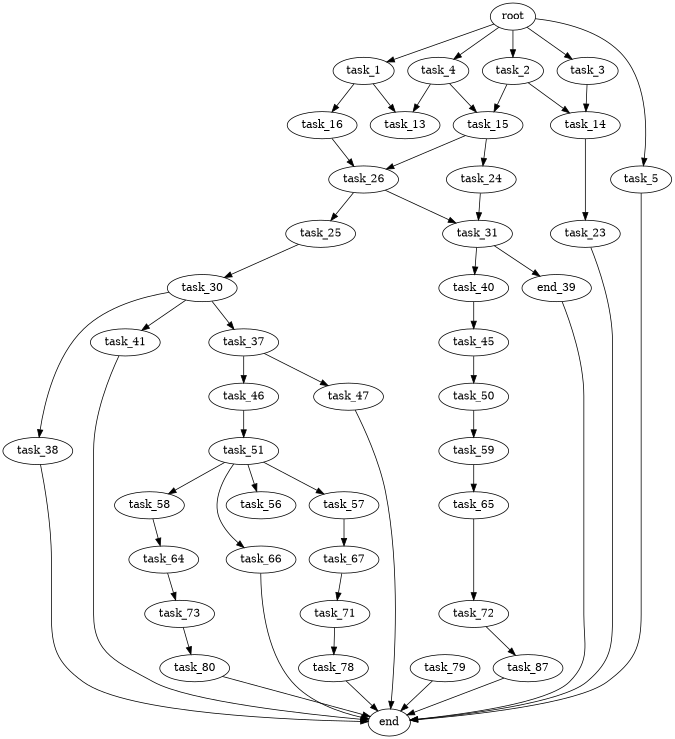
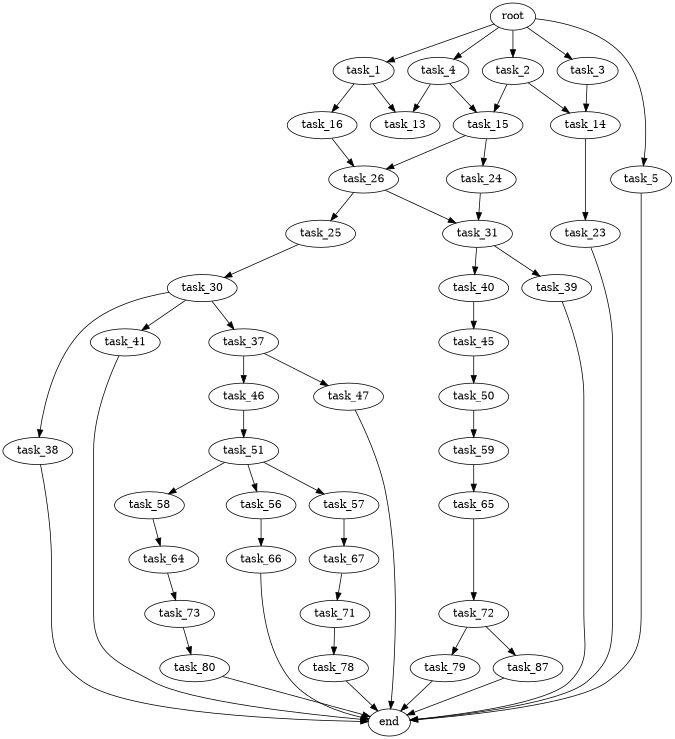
node "end_39": label "end_39" -> "task_39"
edge "task_51" -> "task_66": now "task_56" -> "task_66"
edge "task_72" -> "task_79": added
